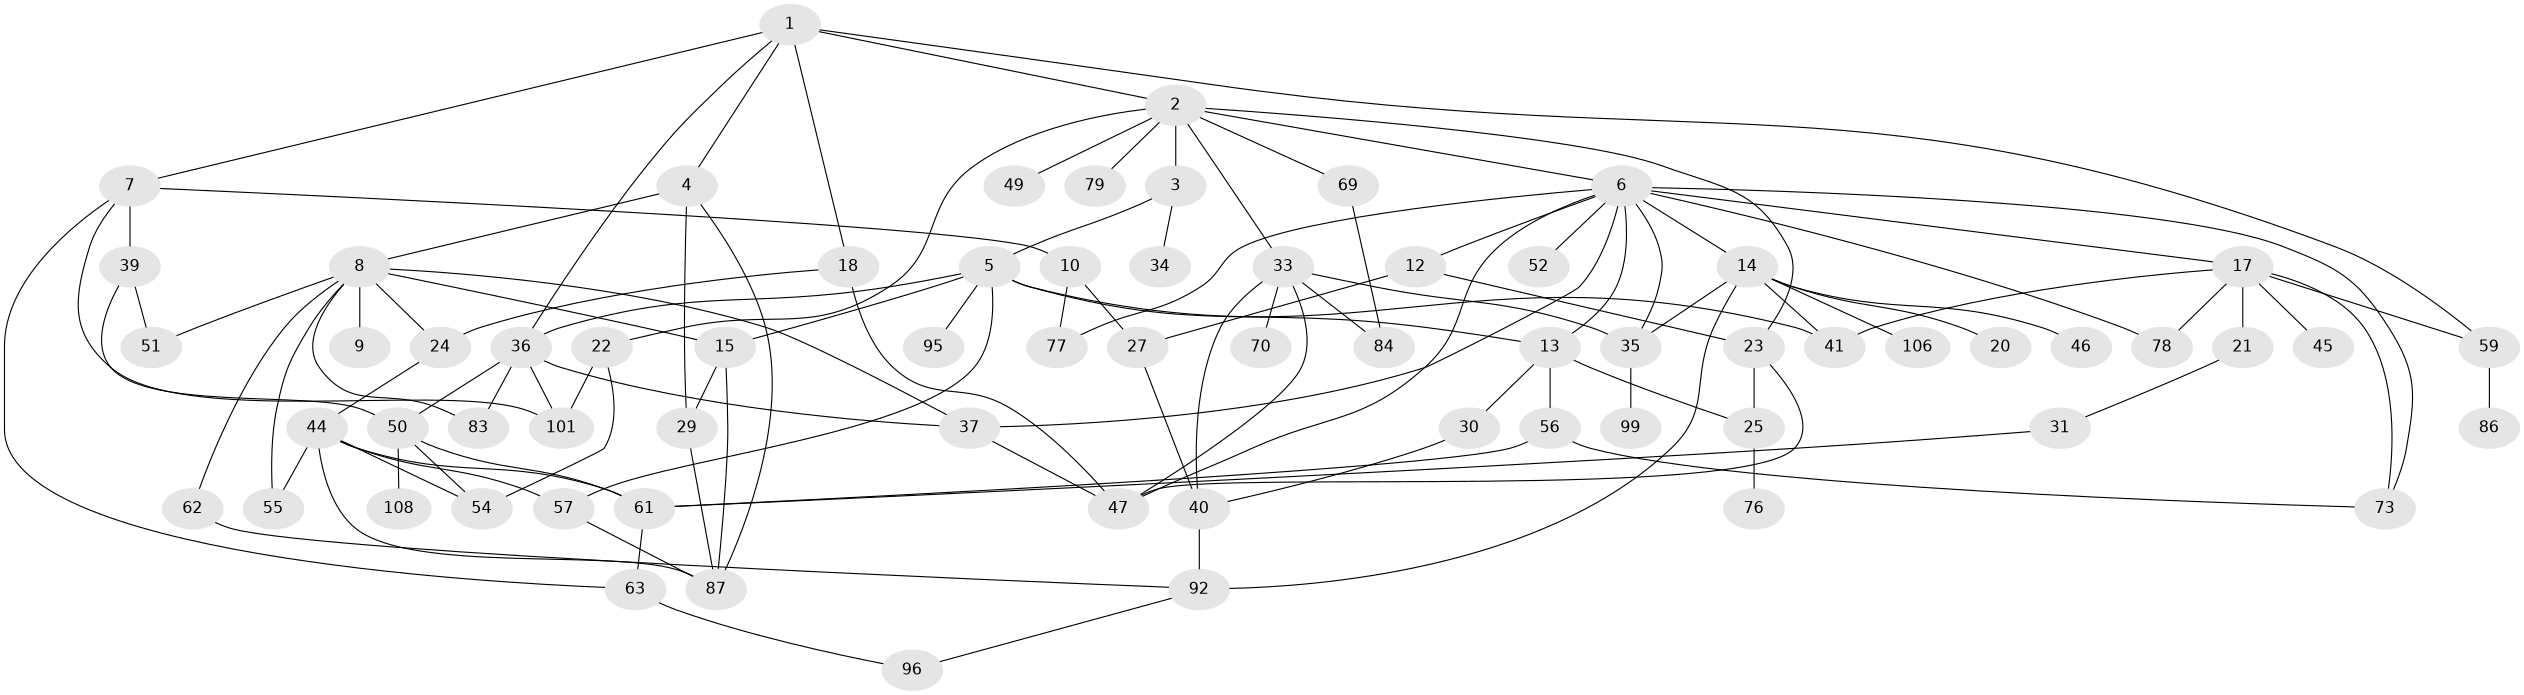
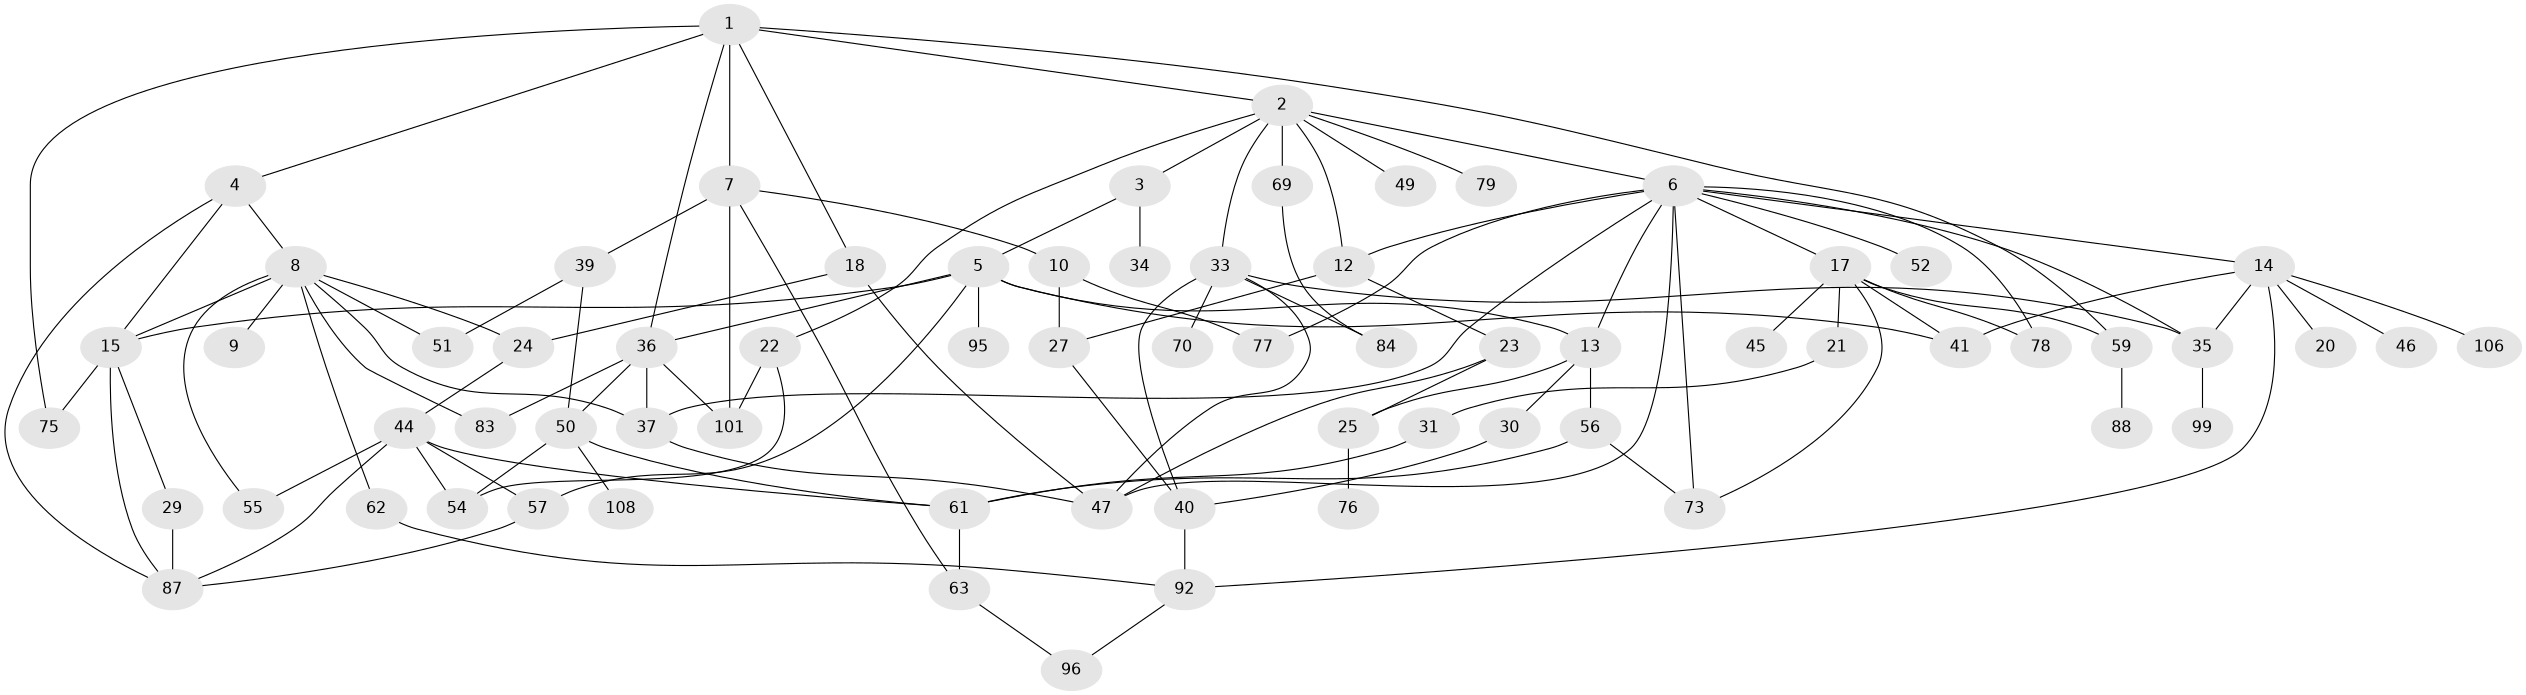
edge "2" -- "23": now "2" -- "12"
edge "4" -- "29": now "4" -- "15"
node "75": added
node "86": label "86" -> "88"
